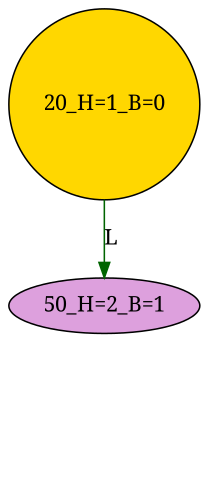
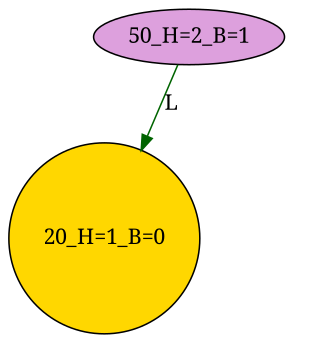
edge "20_H=1_B=0" -> "50_H=2_B=1": reversed
